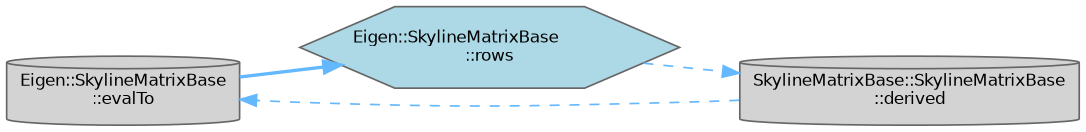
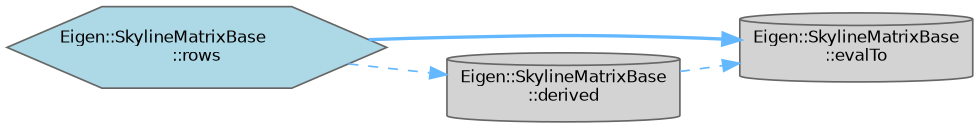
edge "Eigen::SkylineMatrixBase ::evalTo" -> "Eigen::SkylineMatrixBase ::rows": reversed
node "SkylineMatrixBase::SkylineMatrixBase ::derived": label "SkylineMatrixBase::SkylineMatrixBase ::derived" -> "Eigen::SkylineMatrixBase ::derived"
